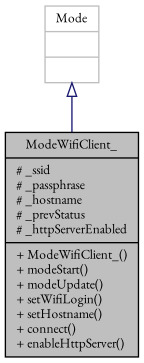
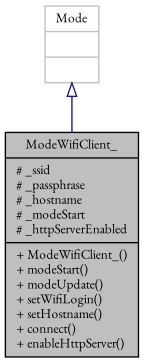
node "ModeWifiClient_": text "# _prevStatus" -> "# _modeStart"
